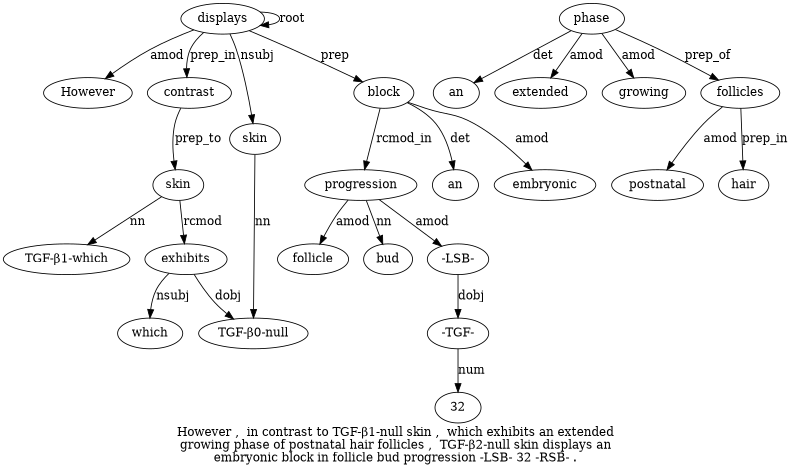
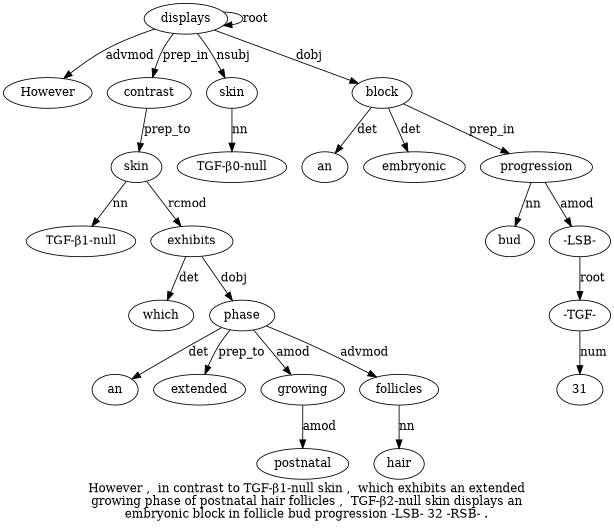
edge "displays" -> "However": label "amod" -> "advmod"
edge "displays" -> "block": label "prep" -> "dobj"
edge "phase" -> "extended": label "amod" -> "prep_to"
edge "phase" -> "follicles": label "prep_of" -> "advmod"
edge "follicles" -> "postnatal": now "growing" -> "postnatal"
edge "block" -> "progression": label "rcmod_in" -> "prep_in"
edge "block" -> "embryonic": label "amod" -> "det"
edge "follicles" -> "hair": label "prep_in" -> "nn"
node "TGF-β1-which": label "TGF-β1-which" -> "TGF-β1-null"
node "follicle": removed
edge "exhibits" -> "TGF-β0-null": now "exhibits" -> "phase"
edge "exhibits" -> "which": label "nsubj" -> "det"
edge "-LSB-" -> "-TGF-": label "dobj" -> "root"
node "32": label "32" -> "31"
